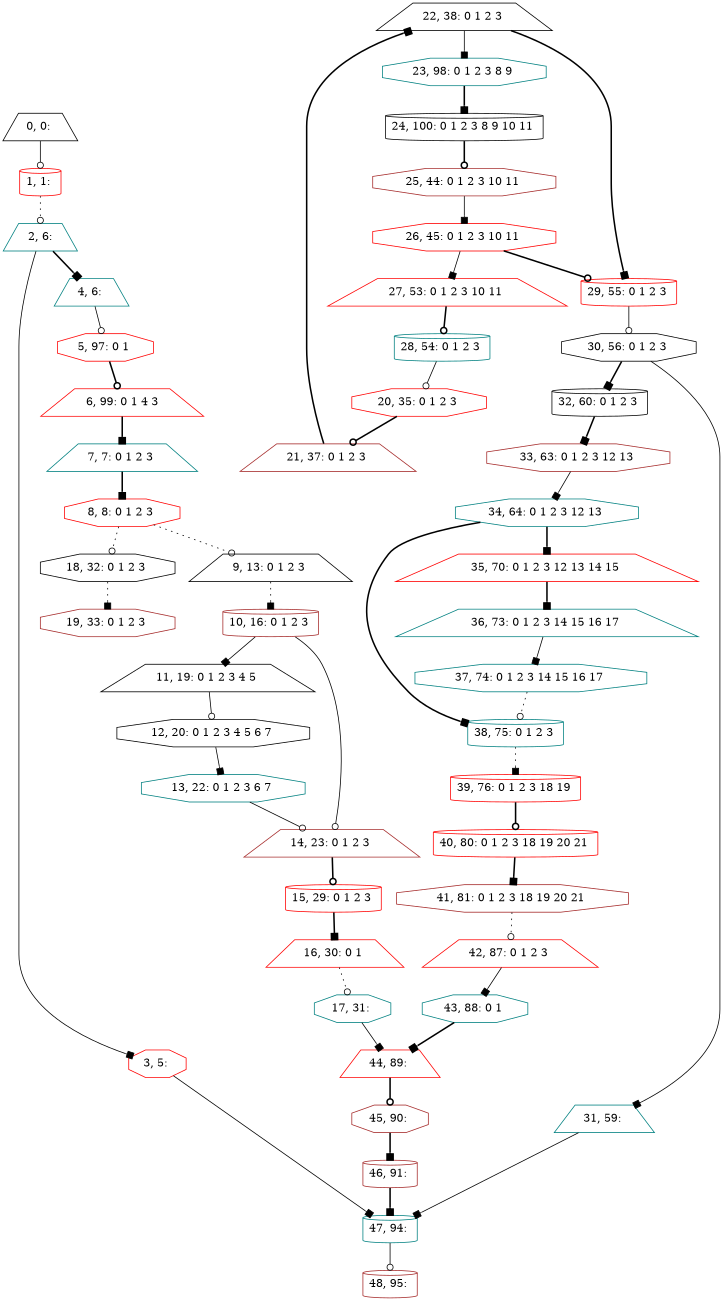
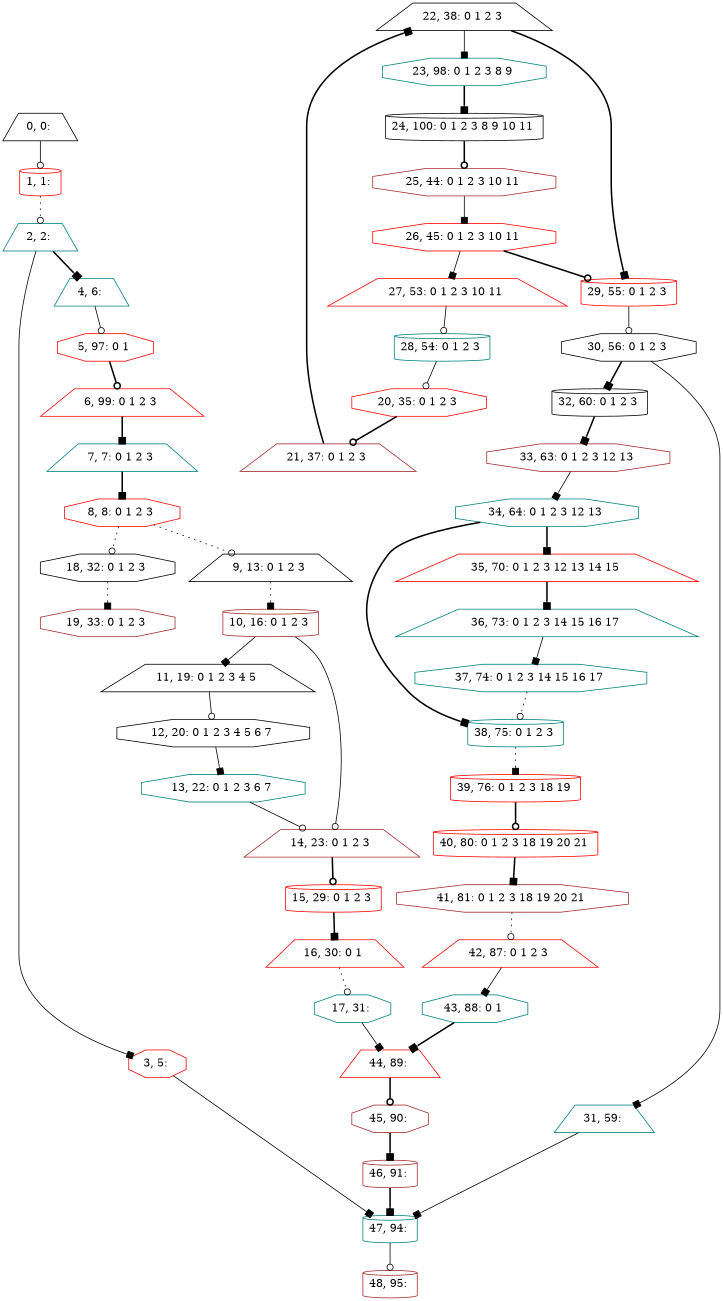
node "2, 6:": label "2, 6:" -> "2, 2:"
edge "27, 53: 0 1 2 3 10 11" -> "28, 54: 0 1 2 3": style bold -> solid
node "6, 99: 0 1 4 3": label "6, 99: 0 1 4 3" -> "6, 99: 0 1 2 3"
